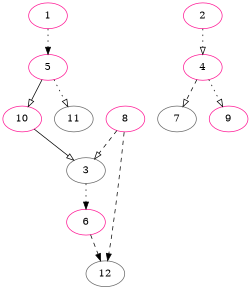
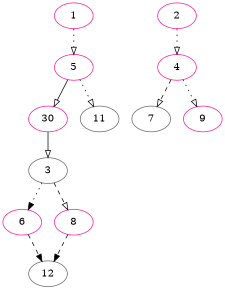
edge "1" -> "5": arrowhead normal -> onormal
node "10": label "10" -> "30"
edge "8" -> "3": reversed
